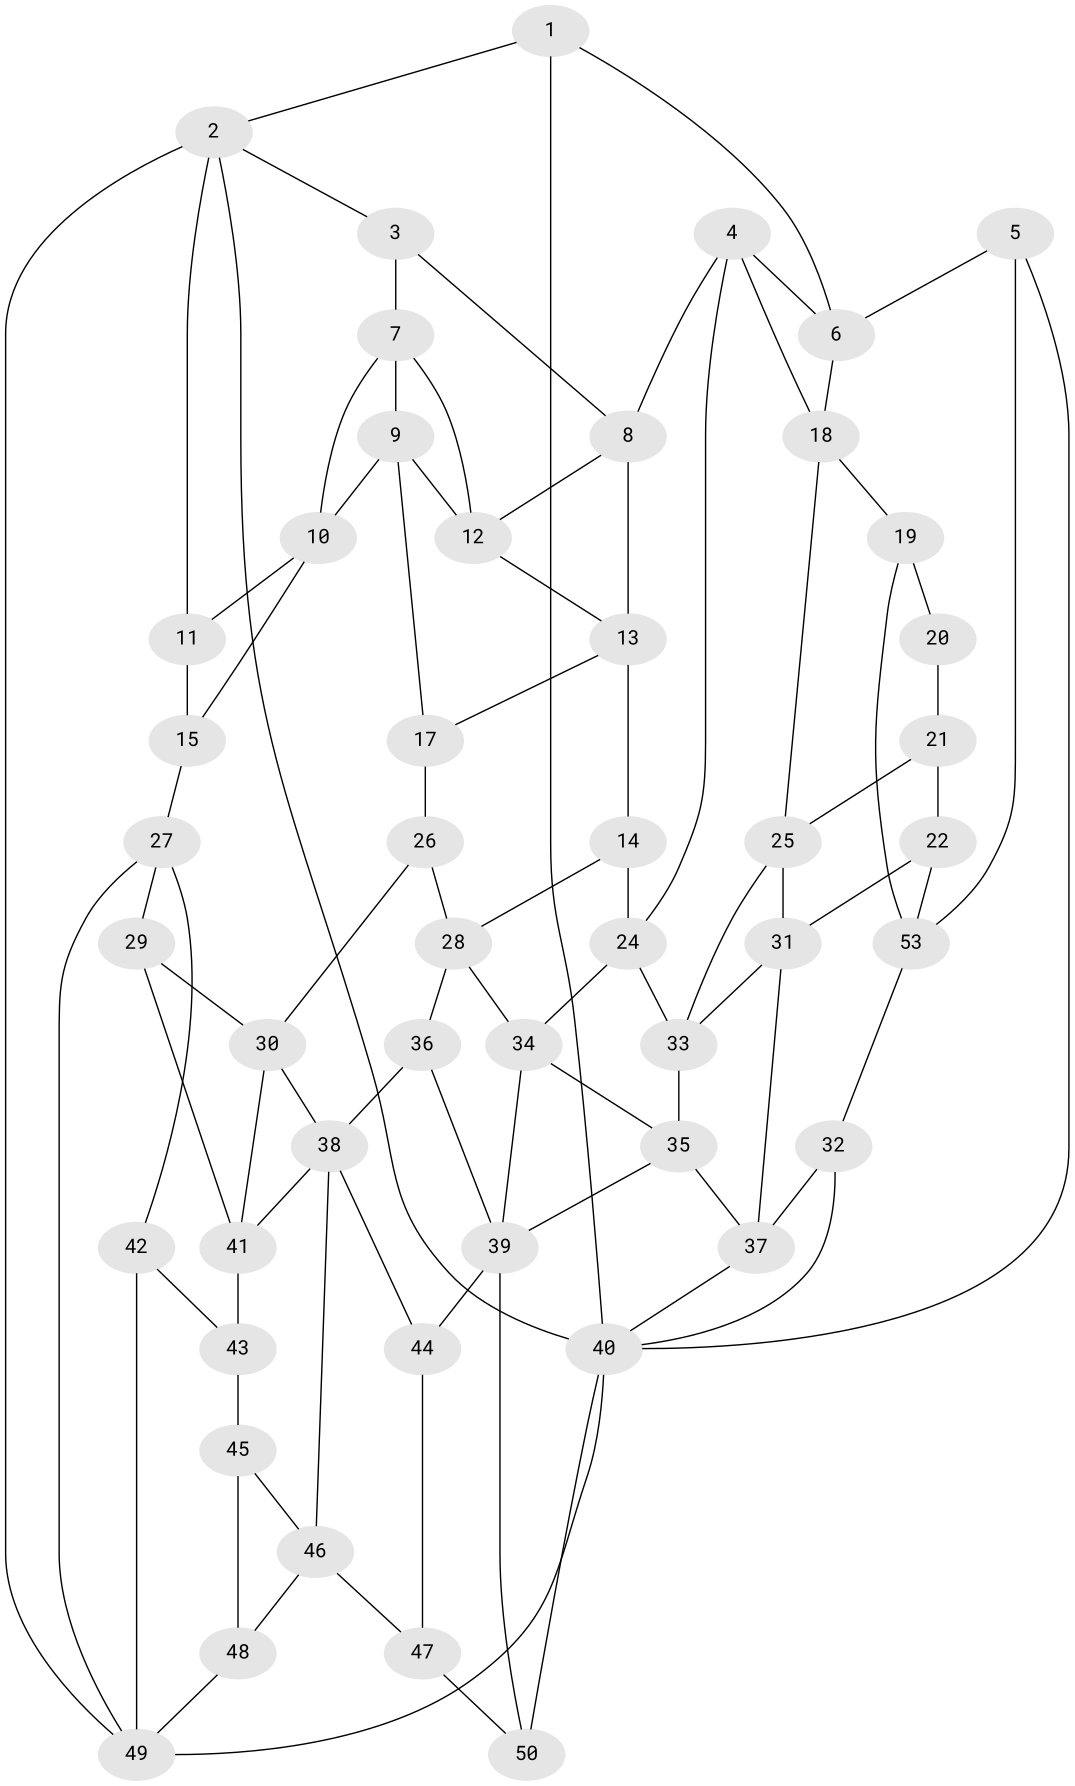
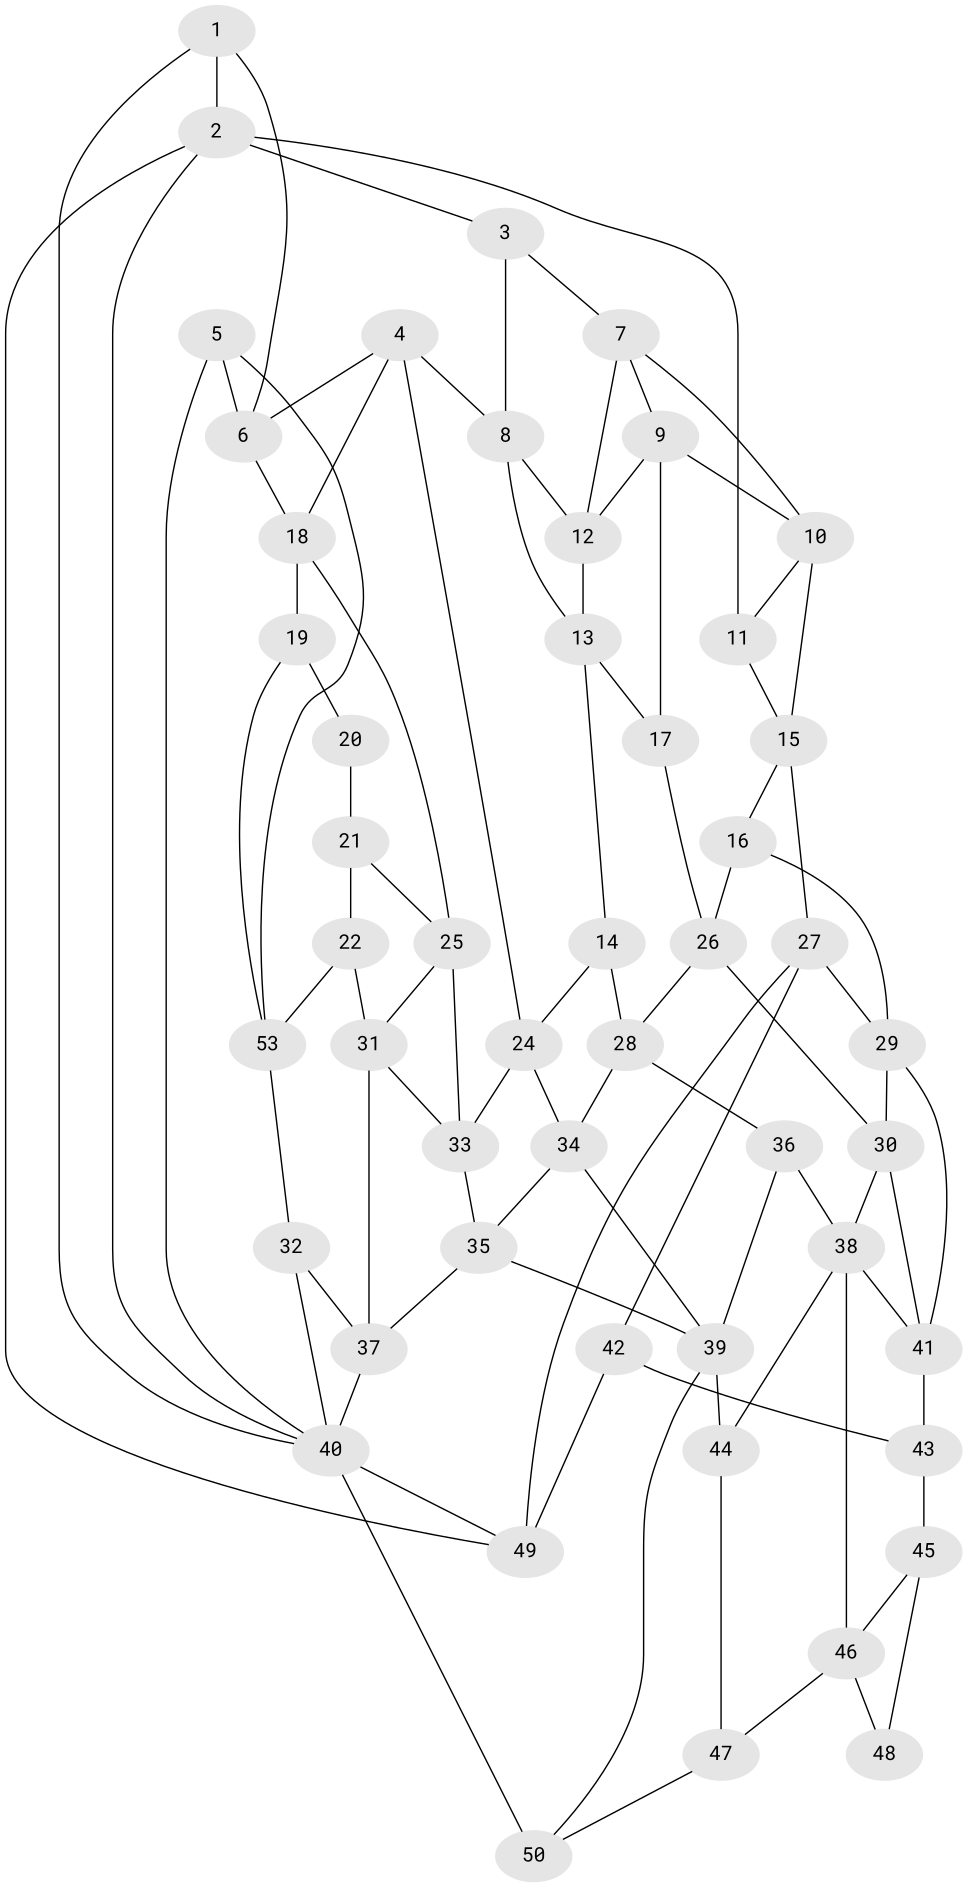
node "16": added
edge "48" -- "49": removed
